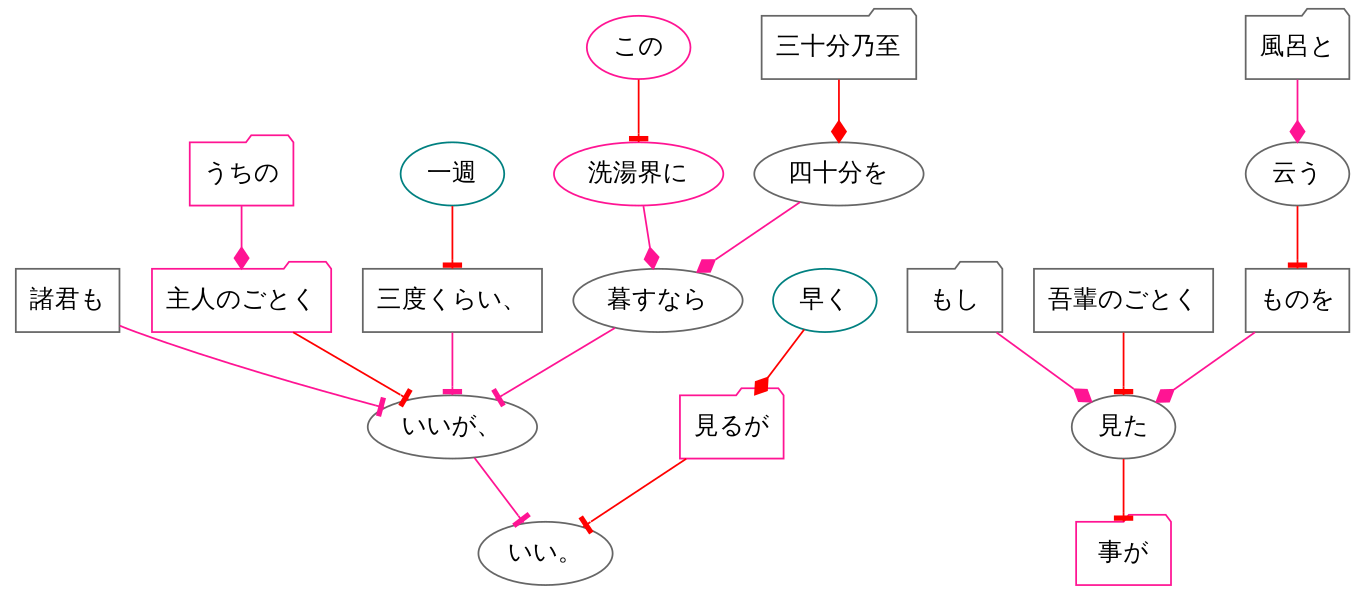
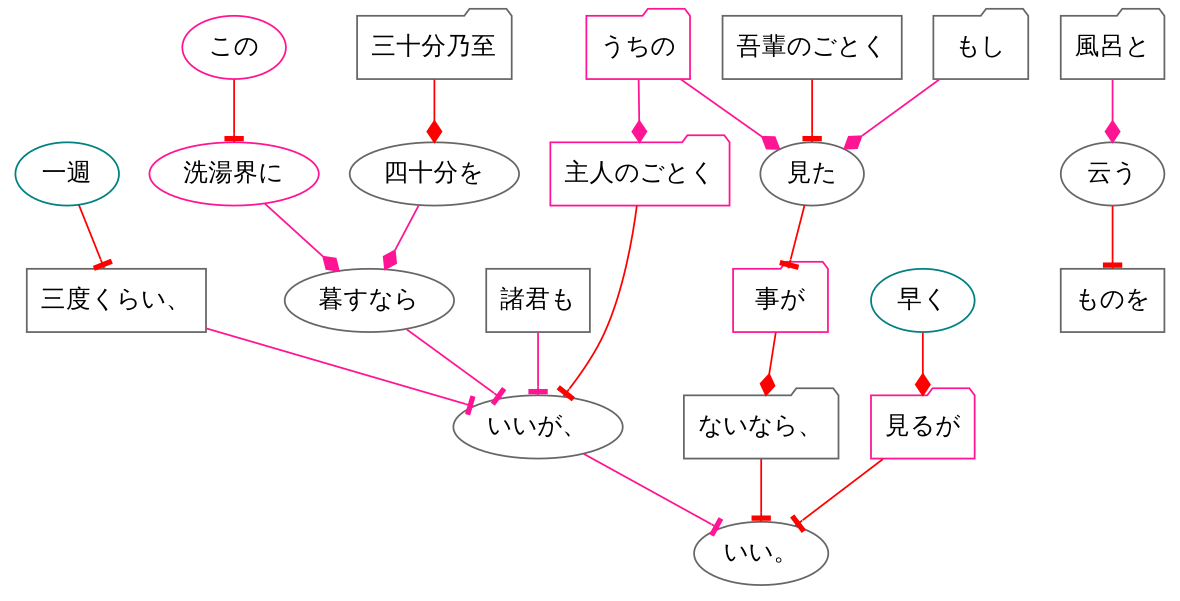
edge "ものを" -> "見た": now "うちの" -> "見た"
node "ないなら、": added
